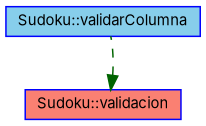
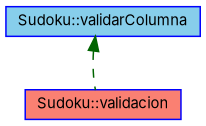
edge "Sudoku::validarColumna" -> "Sudoku::validacion": reversed
